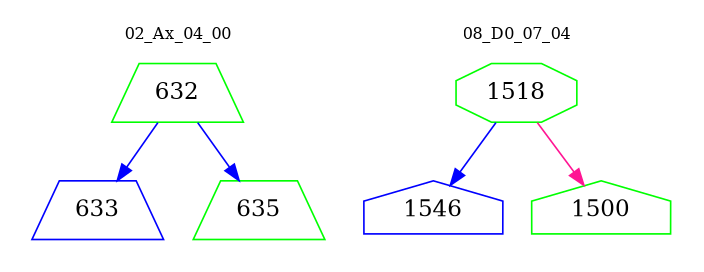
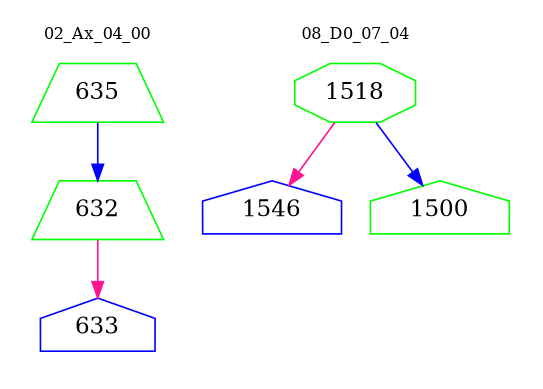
edge "632" -> "633": color blue -> deeppink
edge "632" -> "635": reversed
edge "1518" -> "1546": color blue -> deeppink
edge "1518" -> "1500": color deeppink -> blue
node "633": shape trapezium -> house
